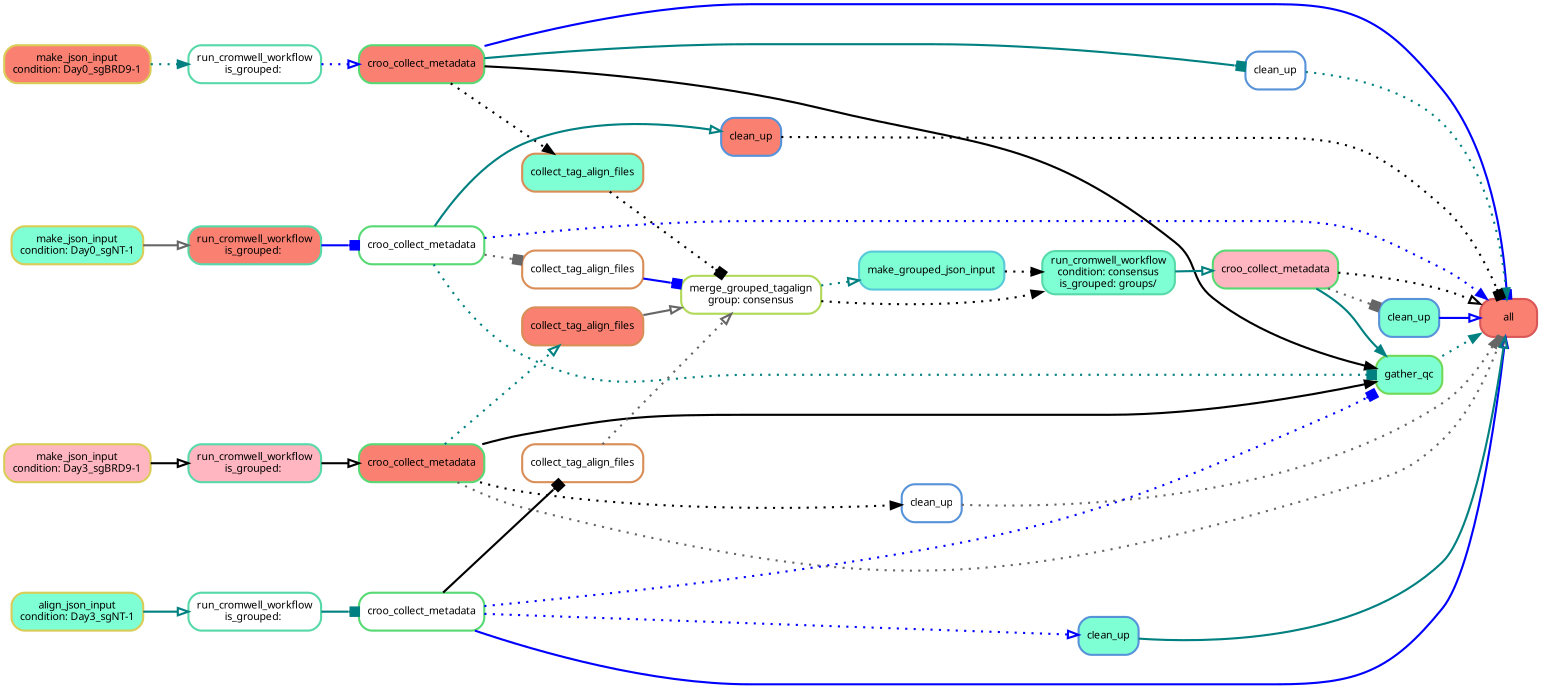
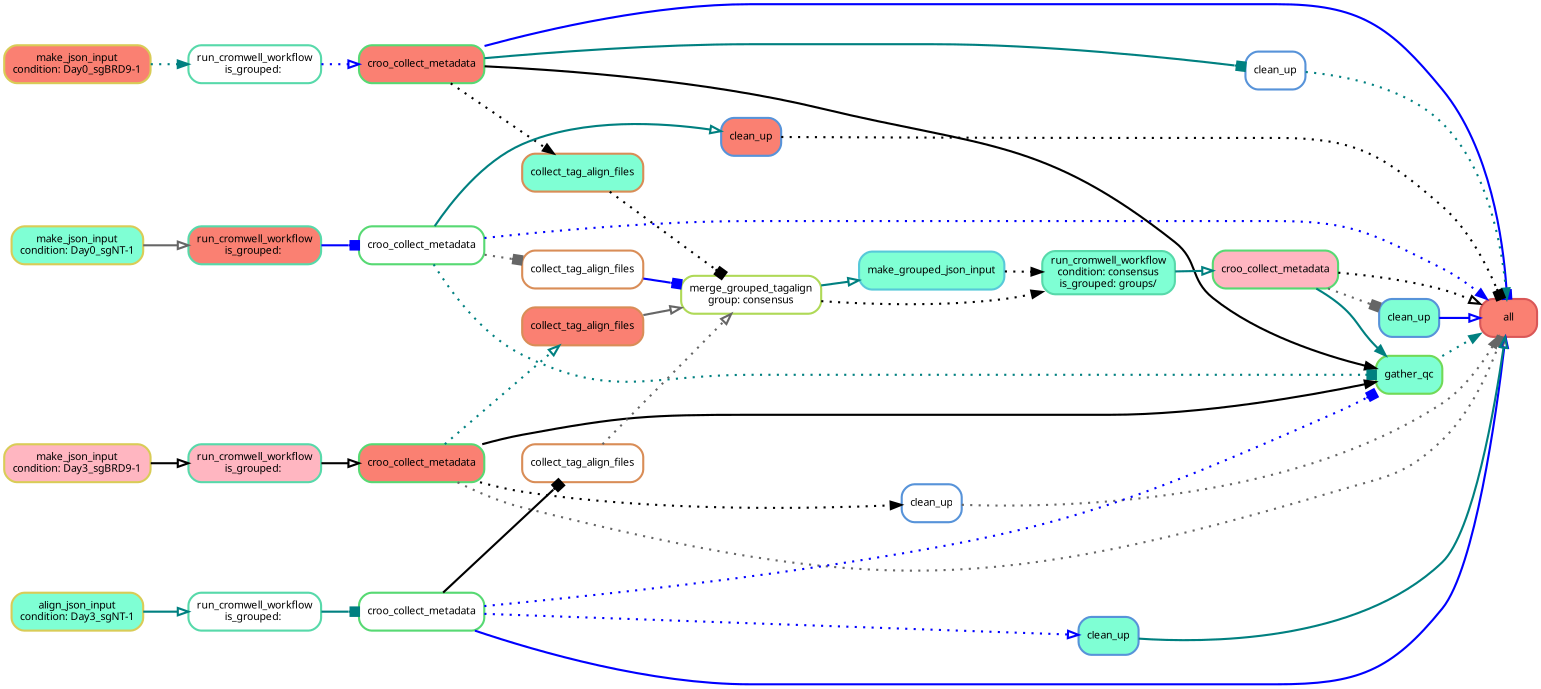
edge "merge_grouped_tagalign group: consensus" -> "make_grouped_json_input": style dotted -> bold
